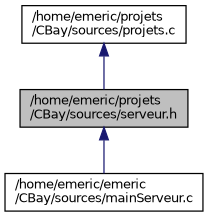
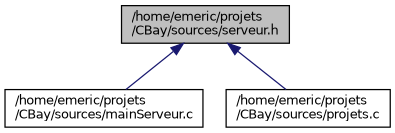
edge "/home/emeric/projets /CBay/sources/serveur.h" -> "/home/emeric/projets /CBay/sources/projets.c": reversed
node "/home/emeric/emeric /CBay/sources/mainServeur.c": label "/home/emeric/emeric /CBay/sources/mainServeur.c" -> "/home/emeric/projets /CBay/sources/mainServeur.c"
